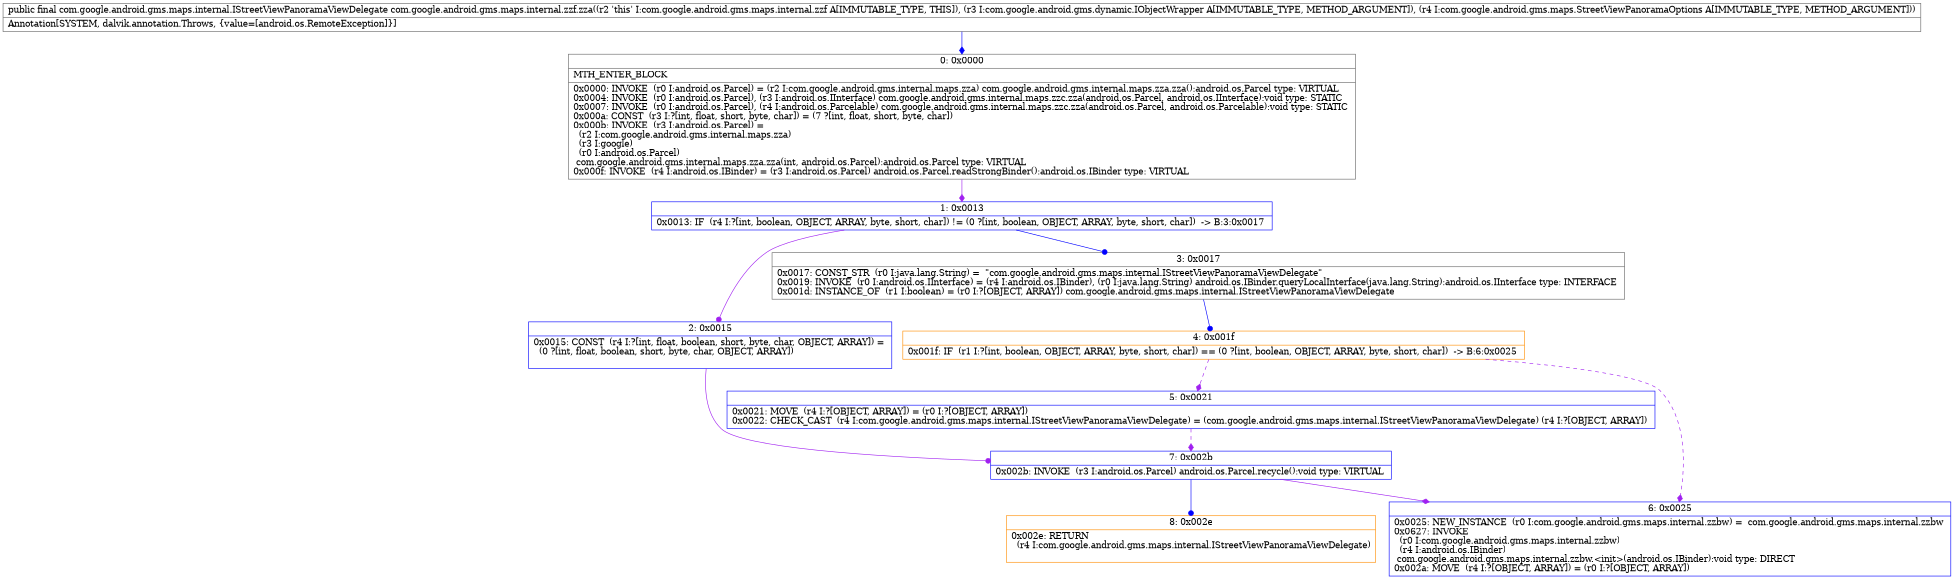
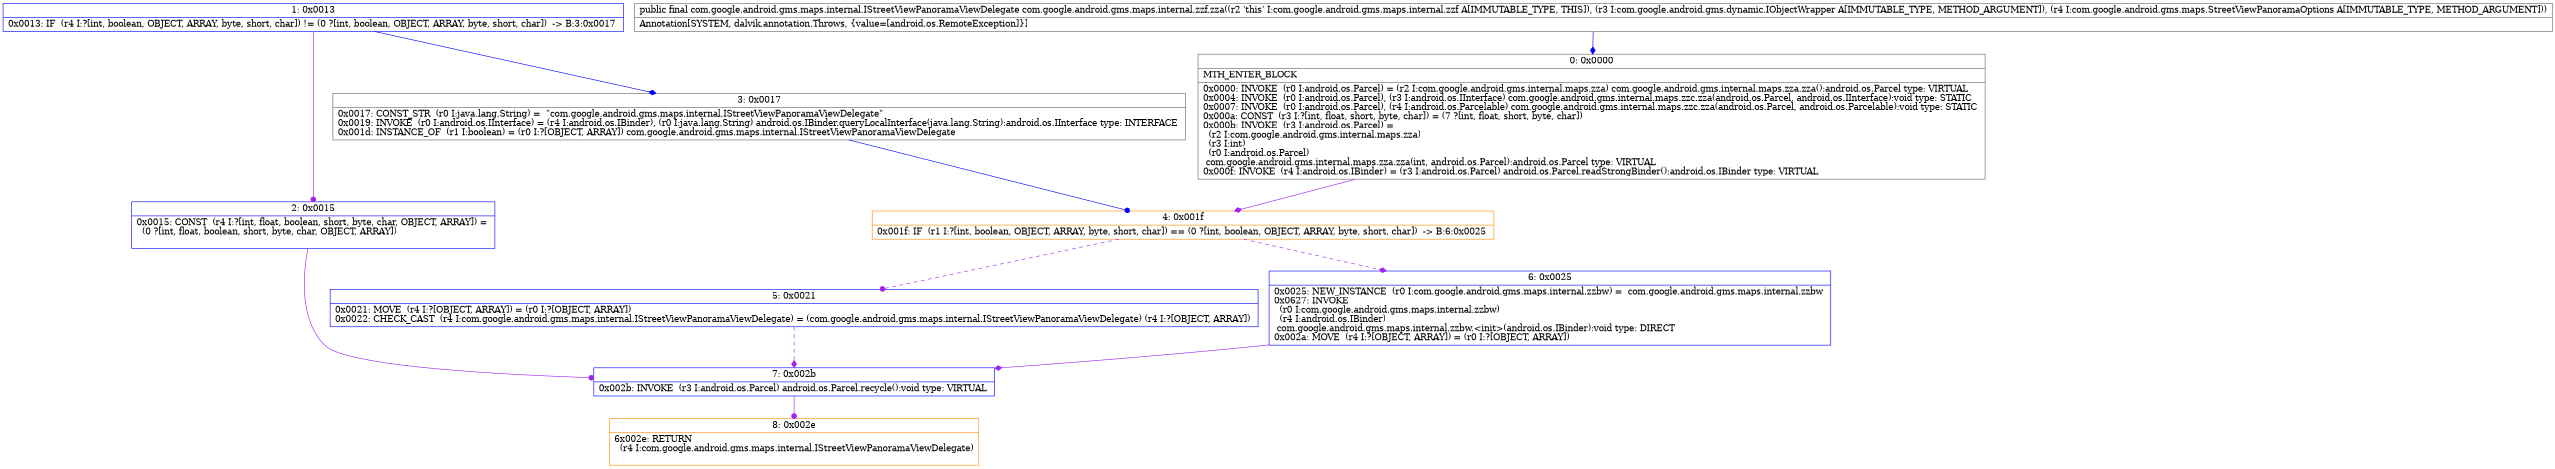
node "0: 0x0000": text "(r3 I:google)" -> "(r3 I:int)"
edge "0: 0x0000" -> "1: 0x0013": now "0: 0x0000" -> "4: 0x001f"
edge "1: 0x0013" -> "3: 0x0017": arrowhead dot -> diamond
edge "4: 0x001f" -> "5: 0x0021": arrowhead diamond -> dot
edge "7: 0x002b" -> "6: 0x0025": reversed
edge "7: 0x002b" -> "8: 0x002e": color blue -> purple
node "8: 0x002e": text "0x002e: RETURN" -> "6x002e: RETURN"
